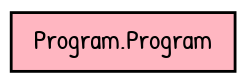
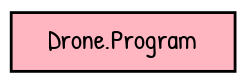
node "Program.Program": label "Program.Program" -> "Drone.Program"
